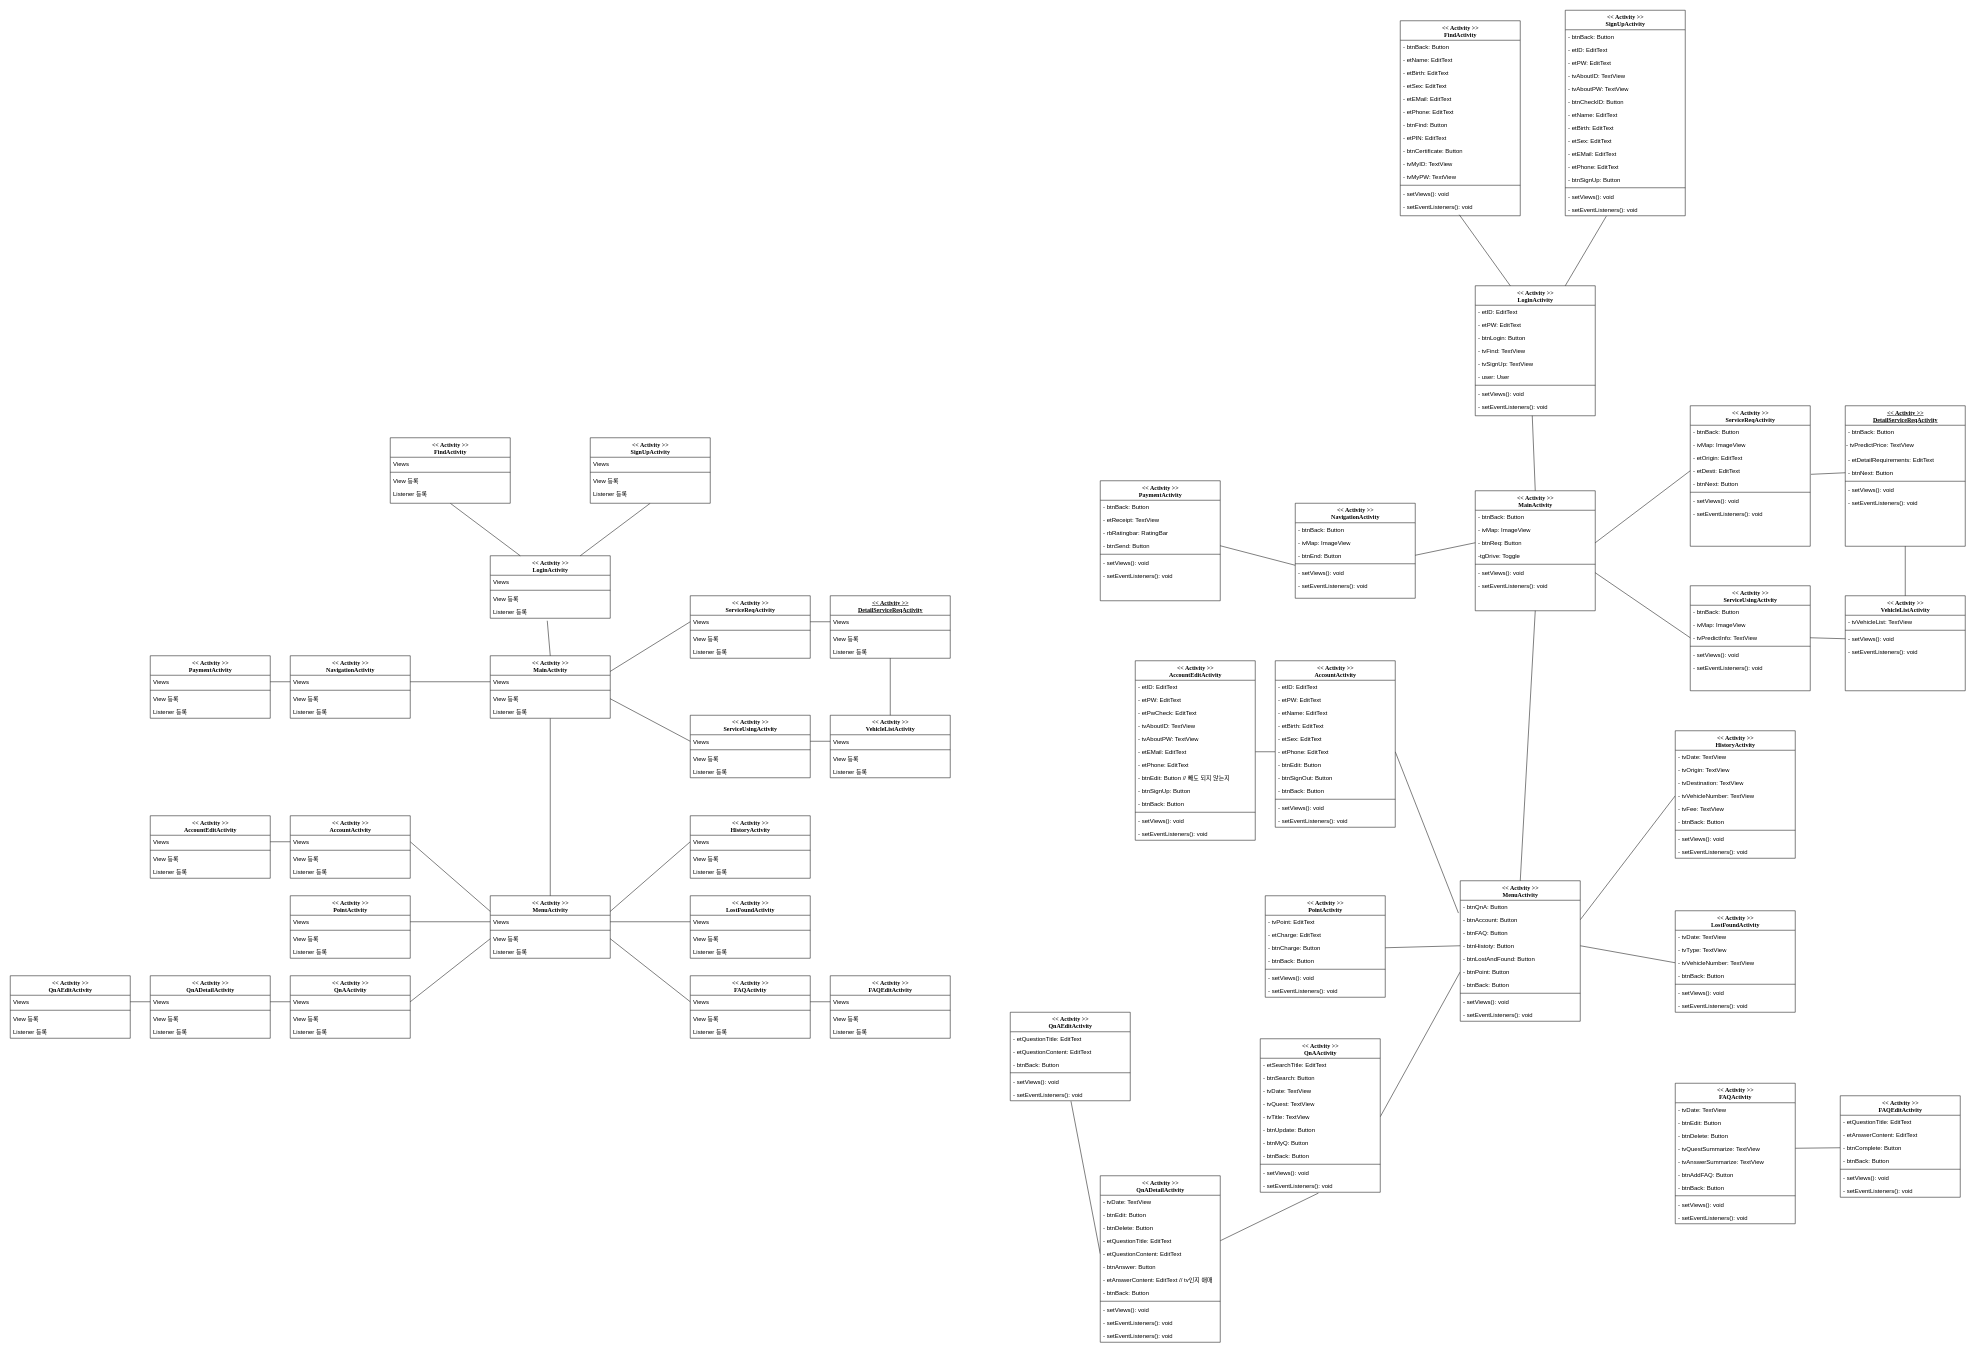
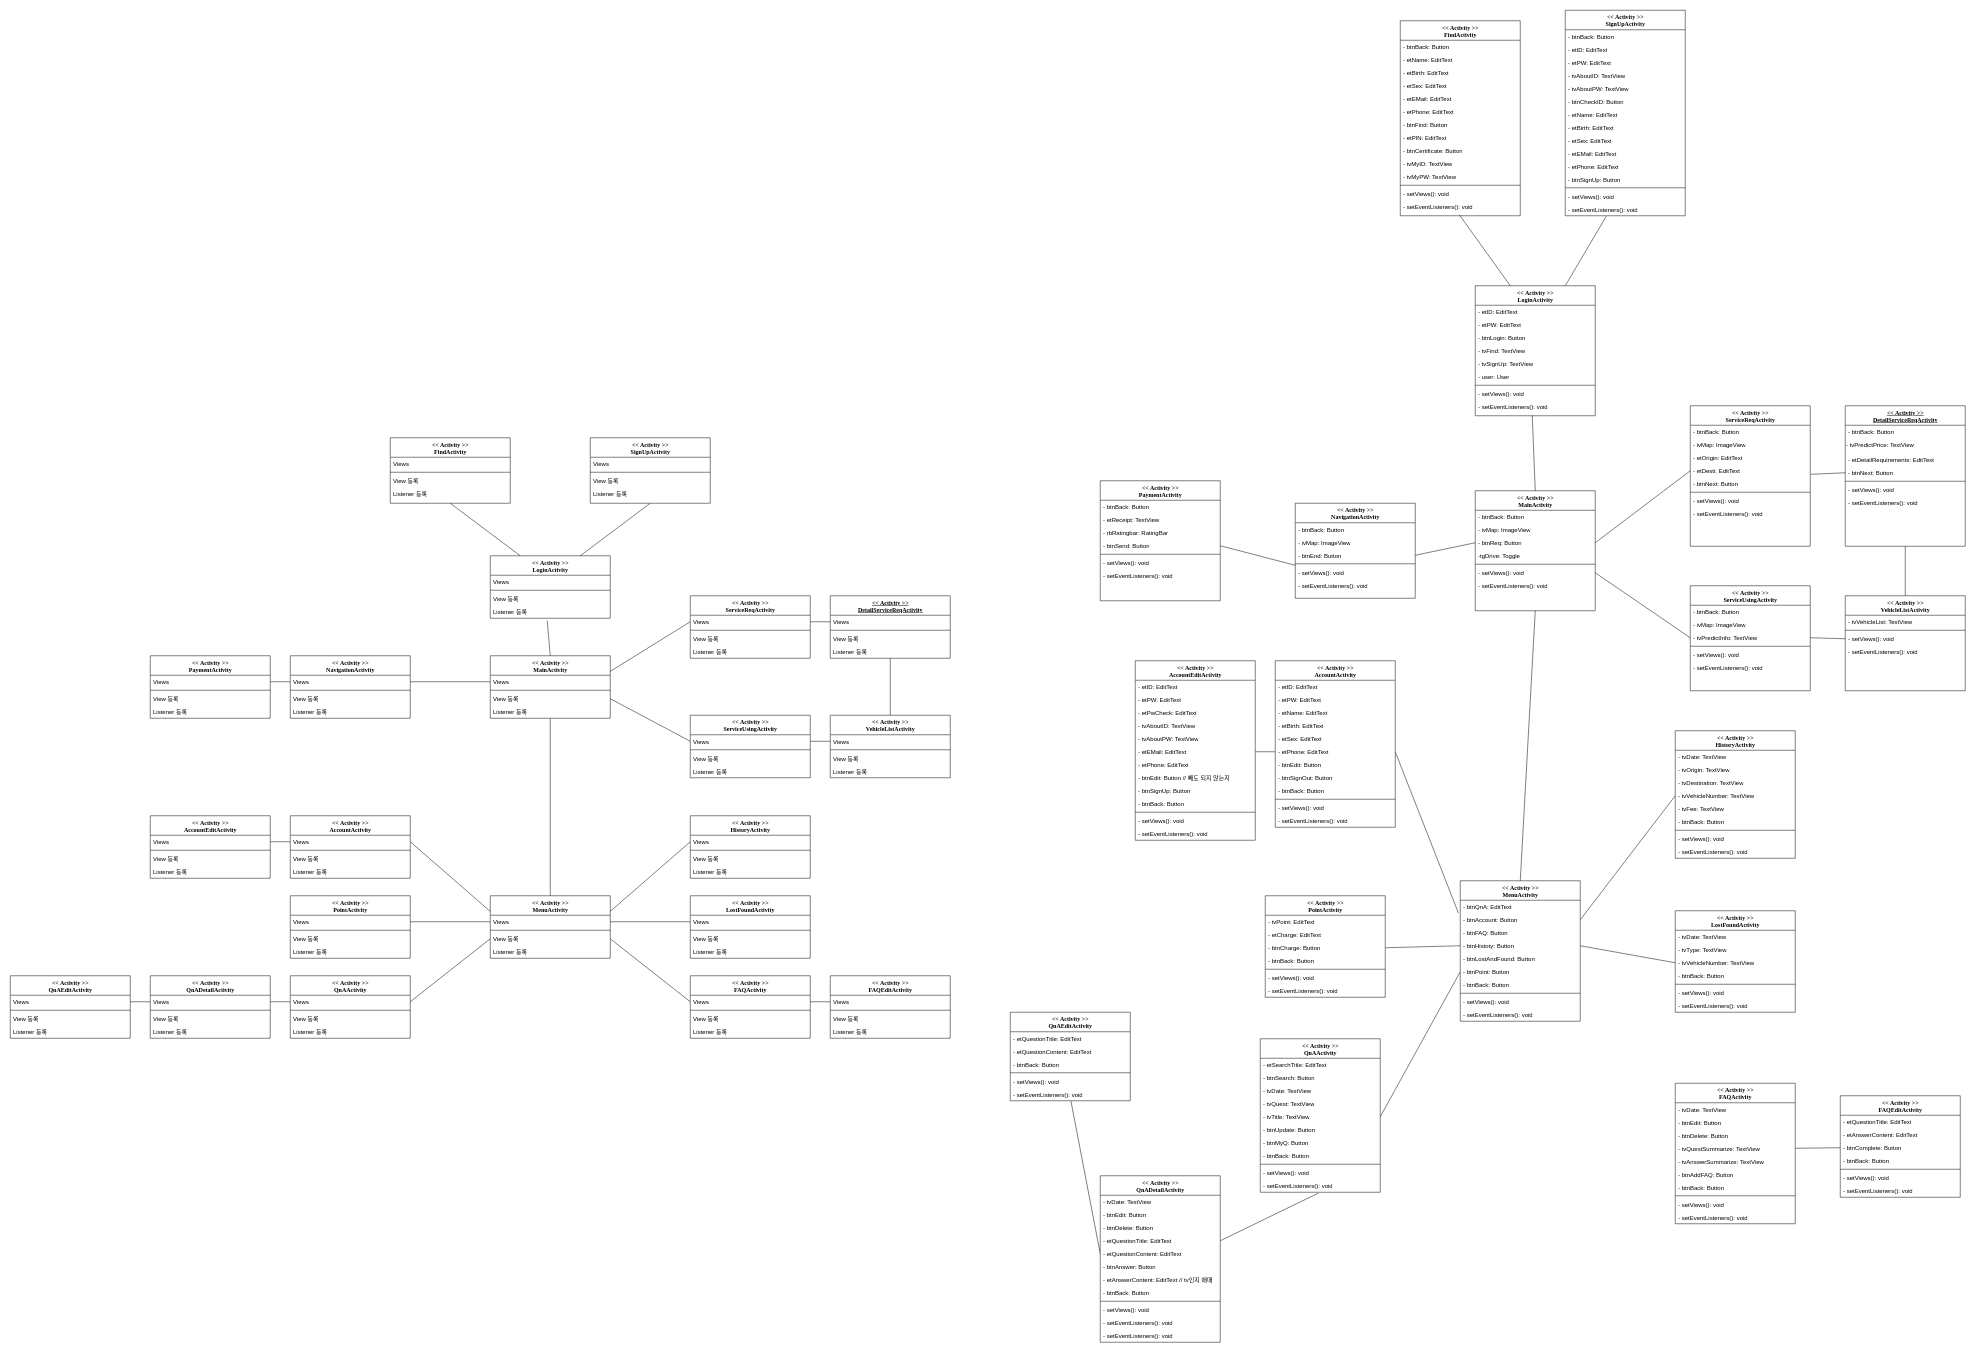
node "- btnQnA: Button": label "- btnQnA: Button" -> "- btnQnA: EditText"
